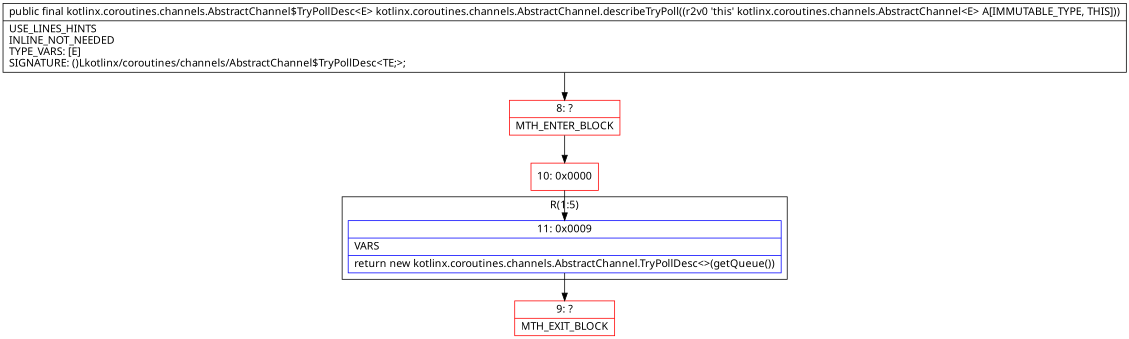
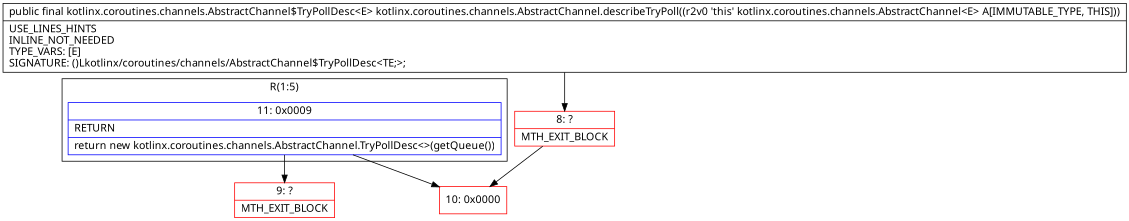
node "8: ?": text "MTH_ENTER_BLOCK" -> "MTH_EXIT_BLOCK"
edge "10: 0x0000" -> "11: 0x0009": reversed
node "11: 0x0009": text "VARS" -> "RETURN"
